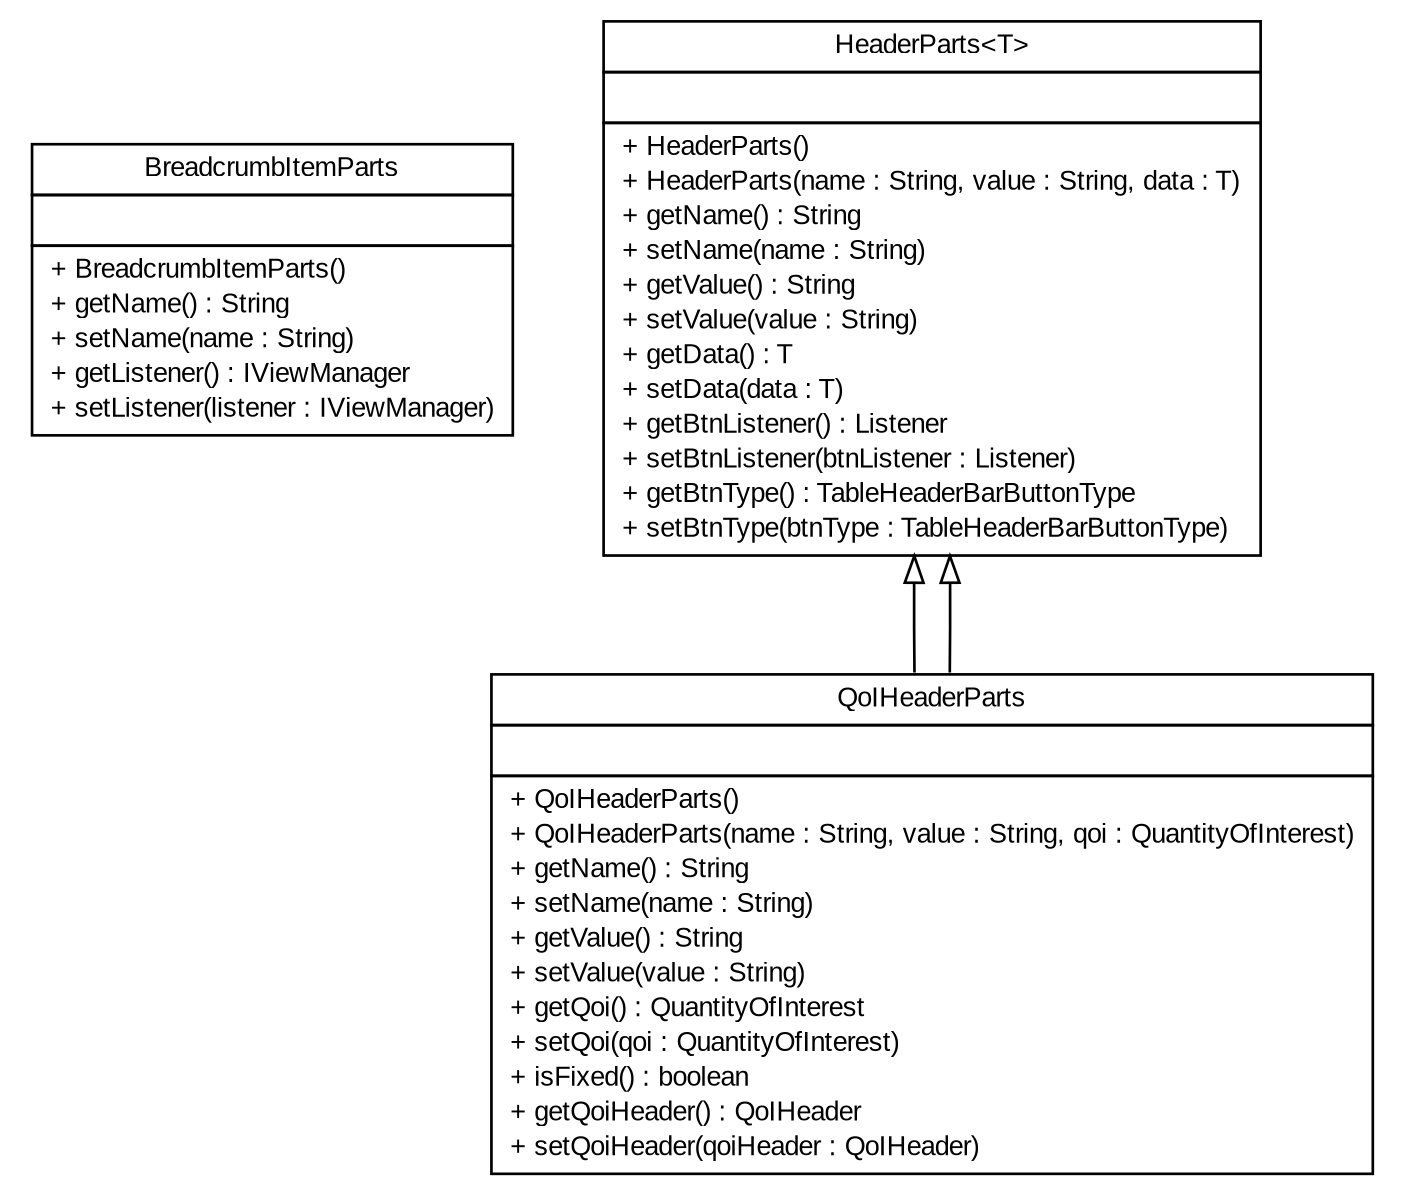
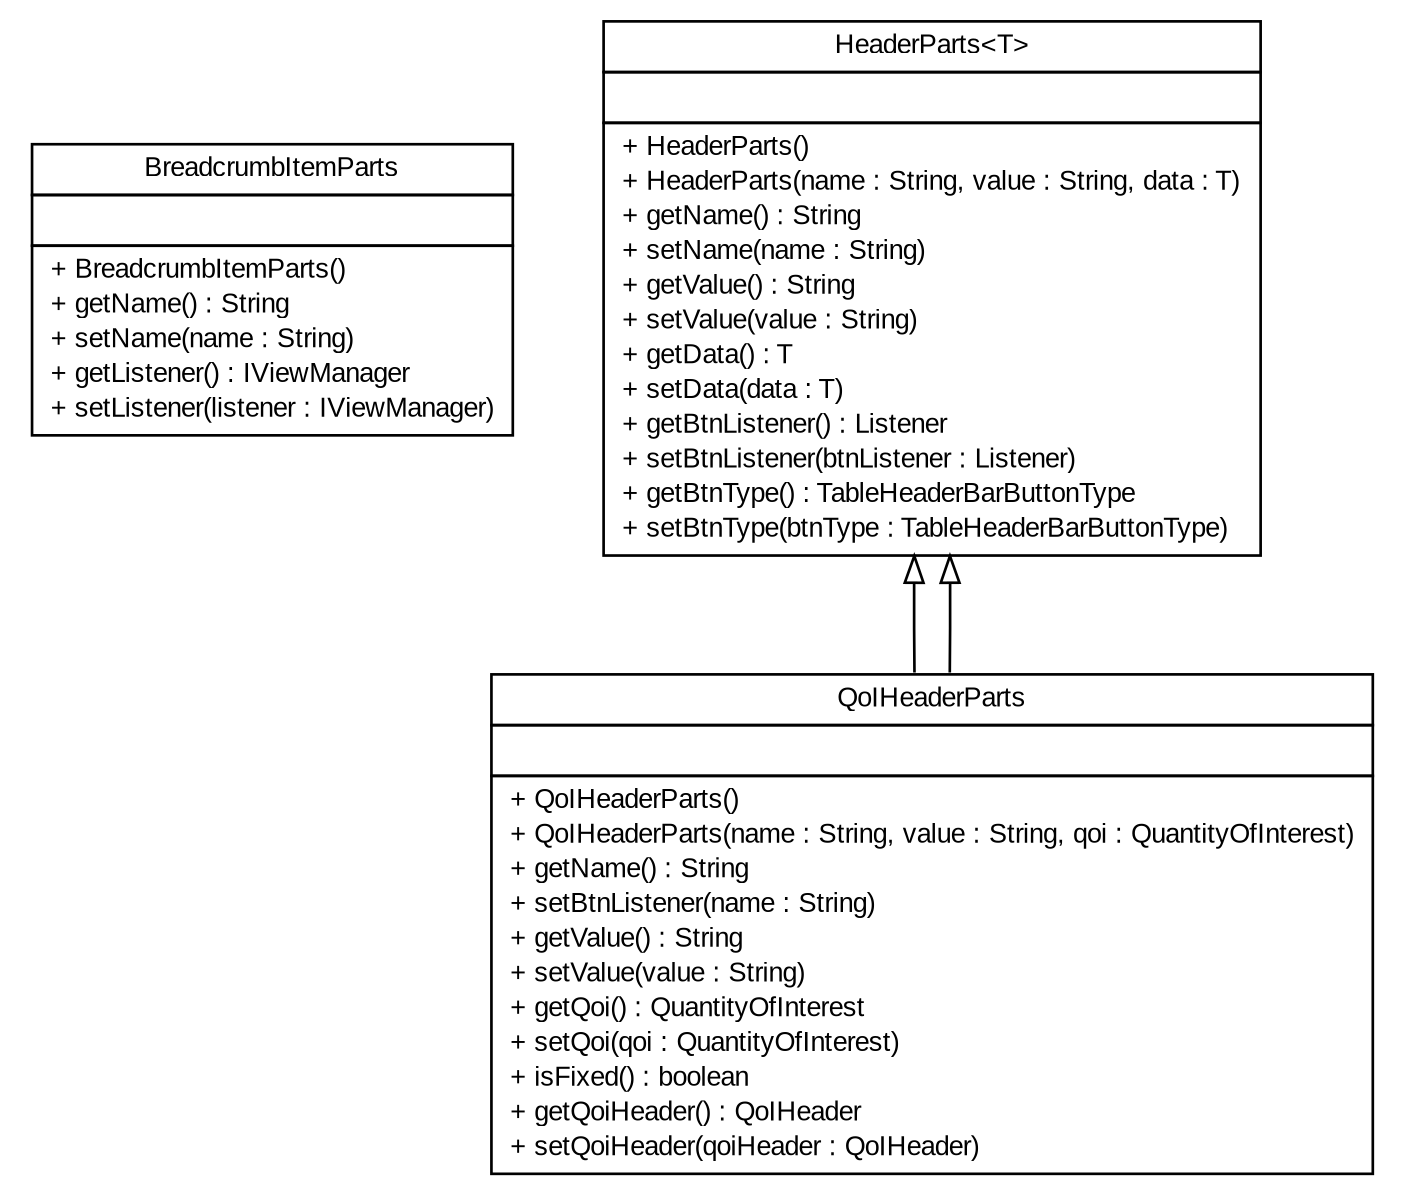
node "QoIHeaderParts": text "+ setName(name : String)" -> "+ setBtnListener(name : String)"
